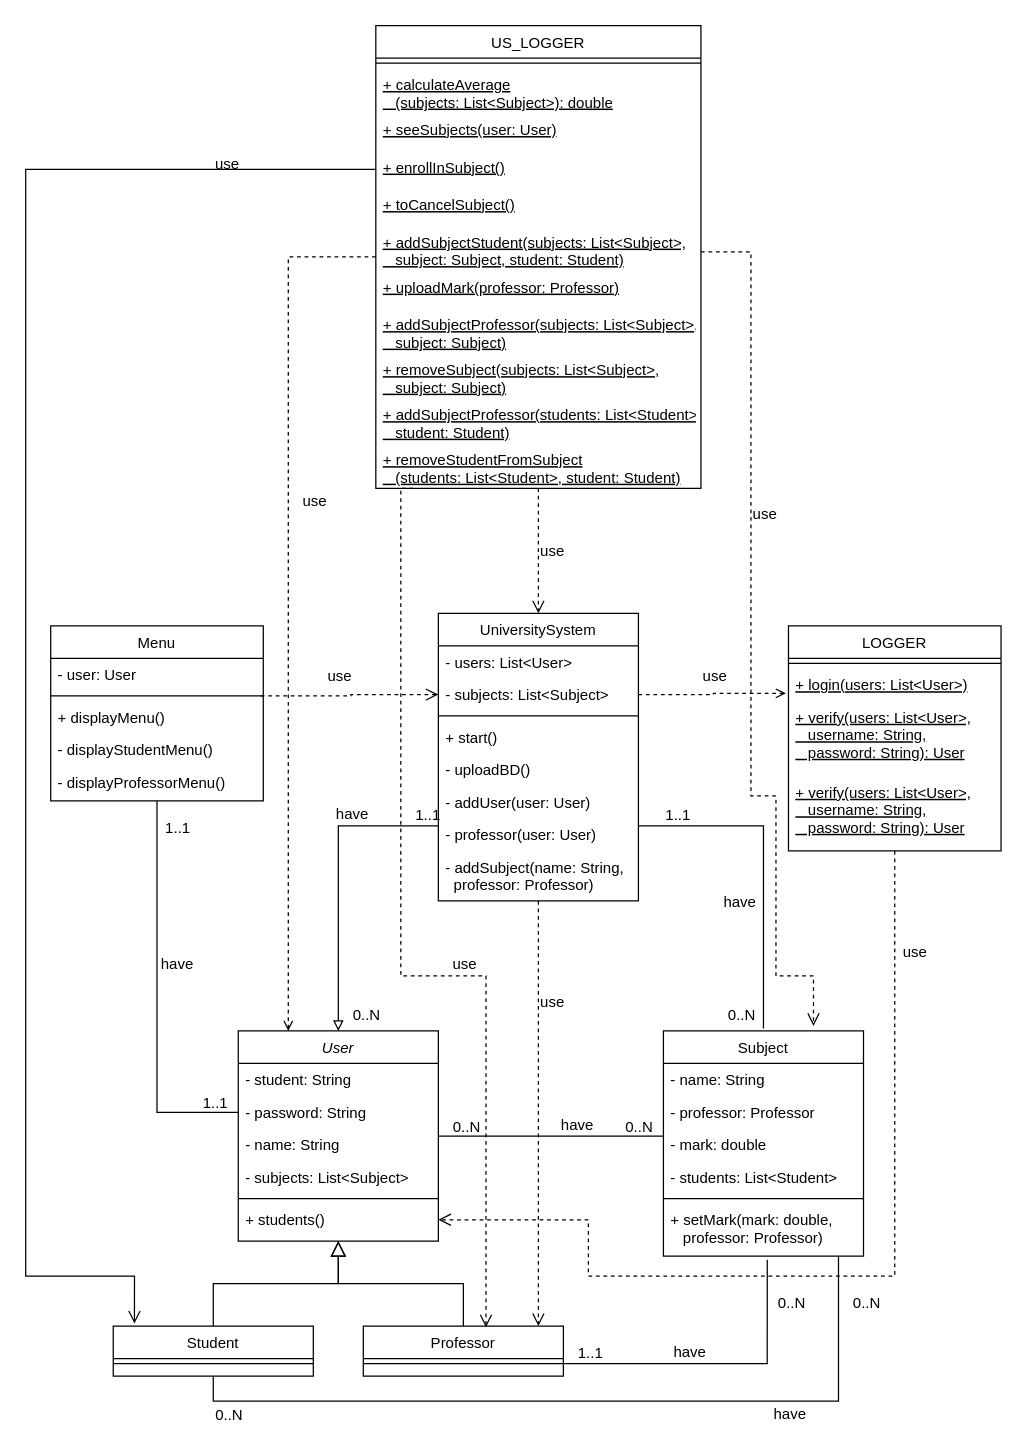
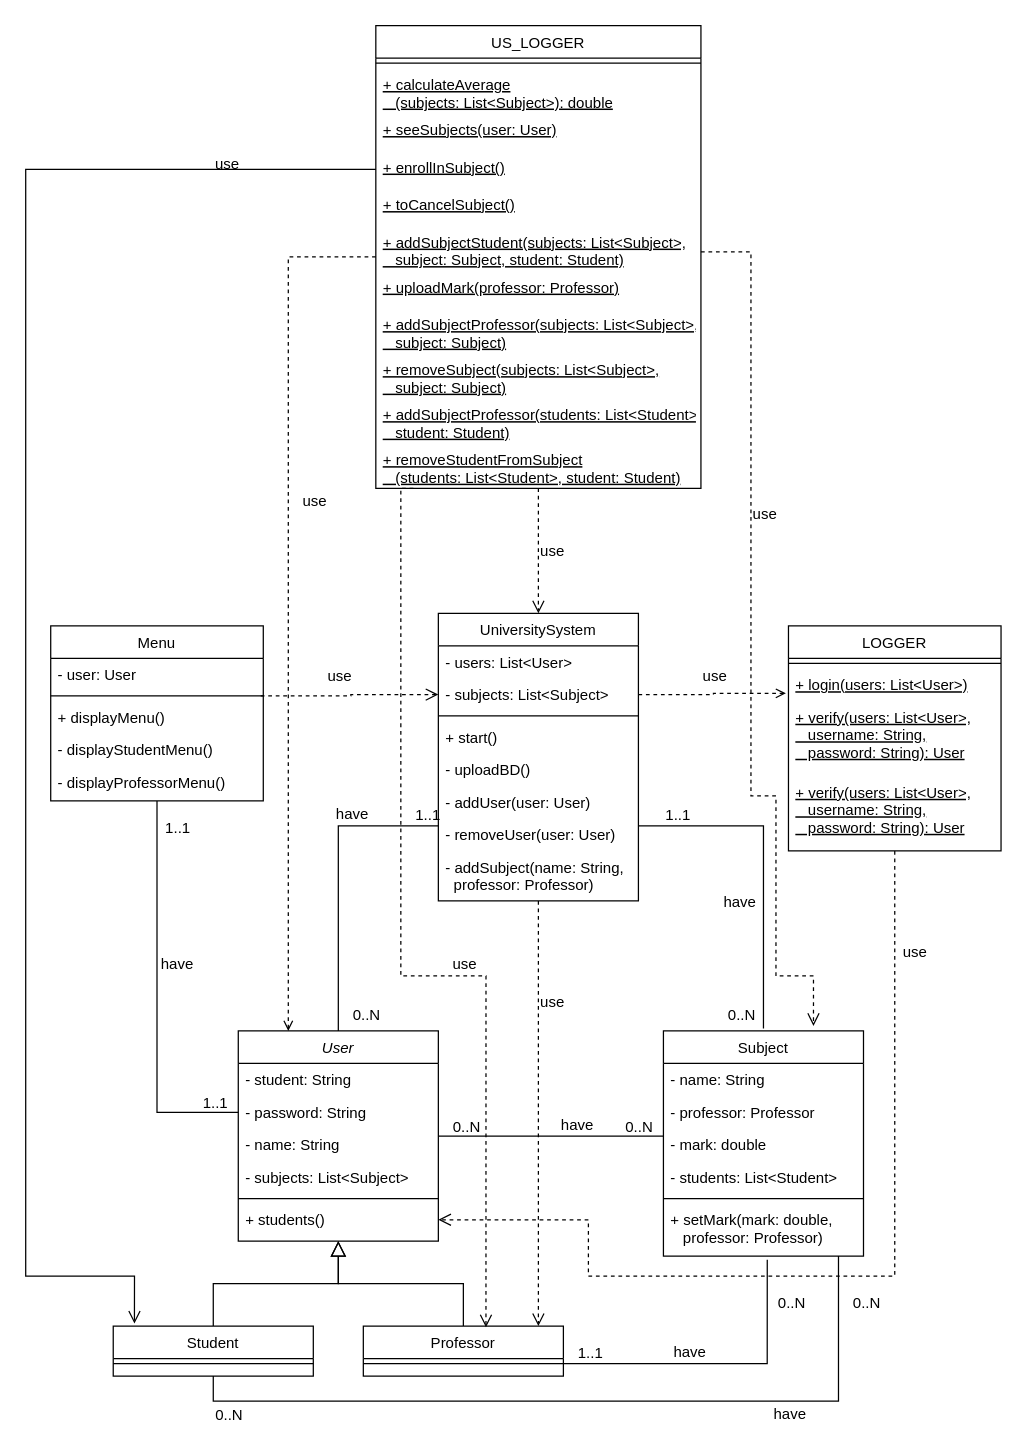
node "- professor(user: User)": label "- professor(user: User)" -> "- removeUser(user: User)"
edge "UniversitySystem" -> "User": arrowhead block -> none
